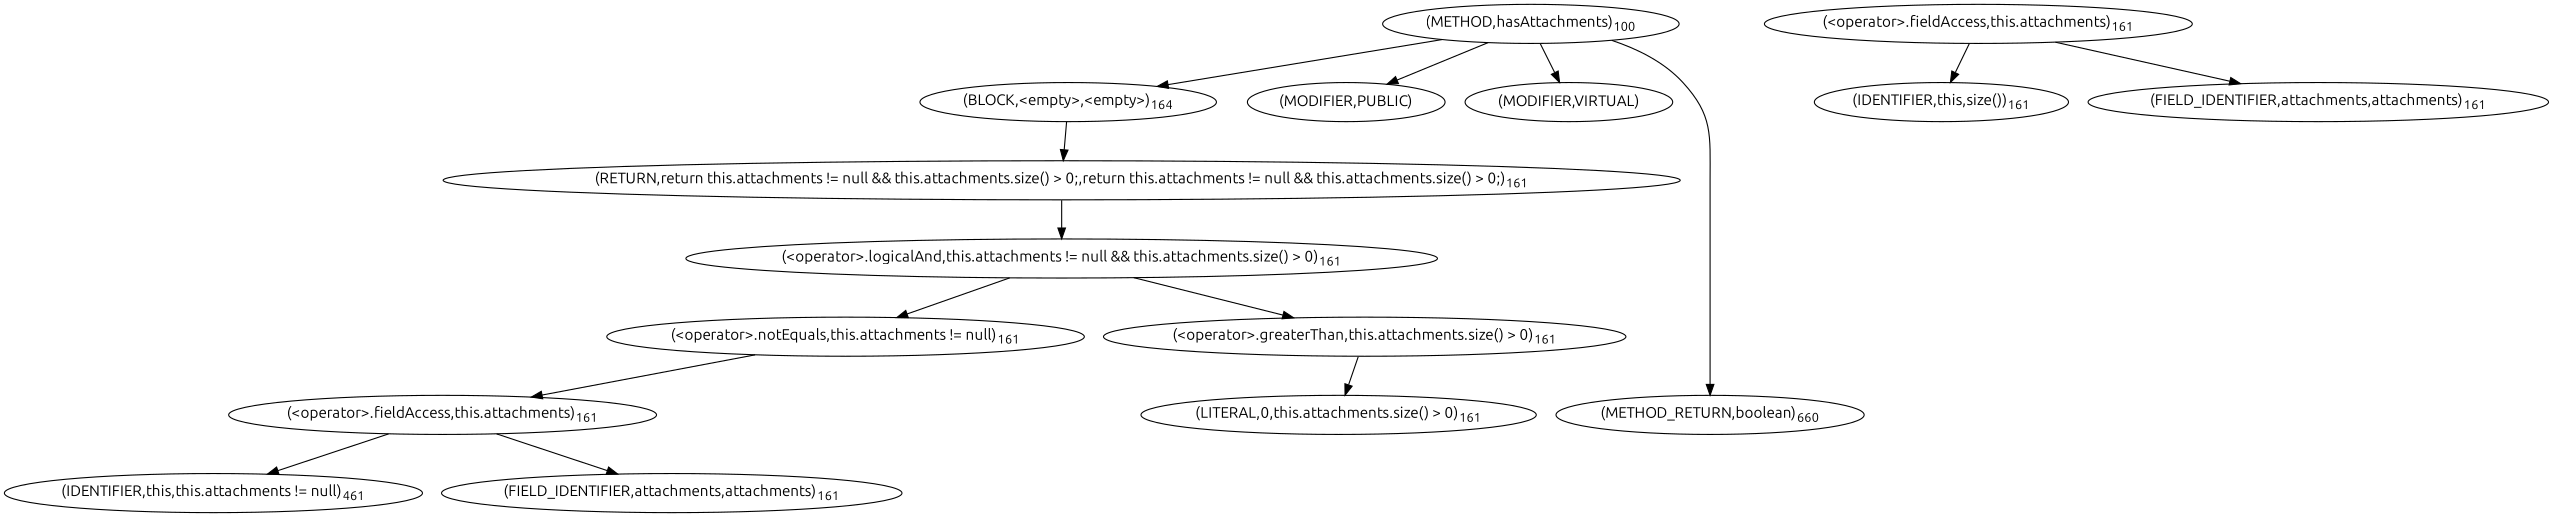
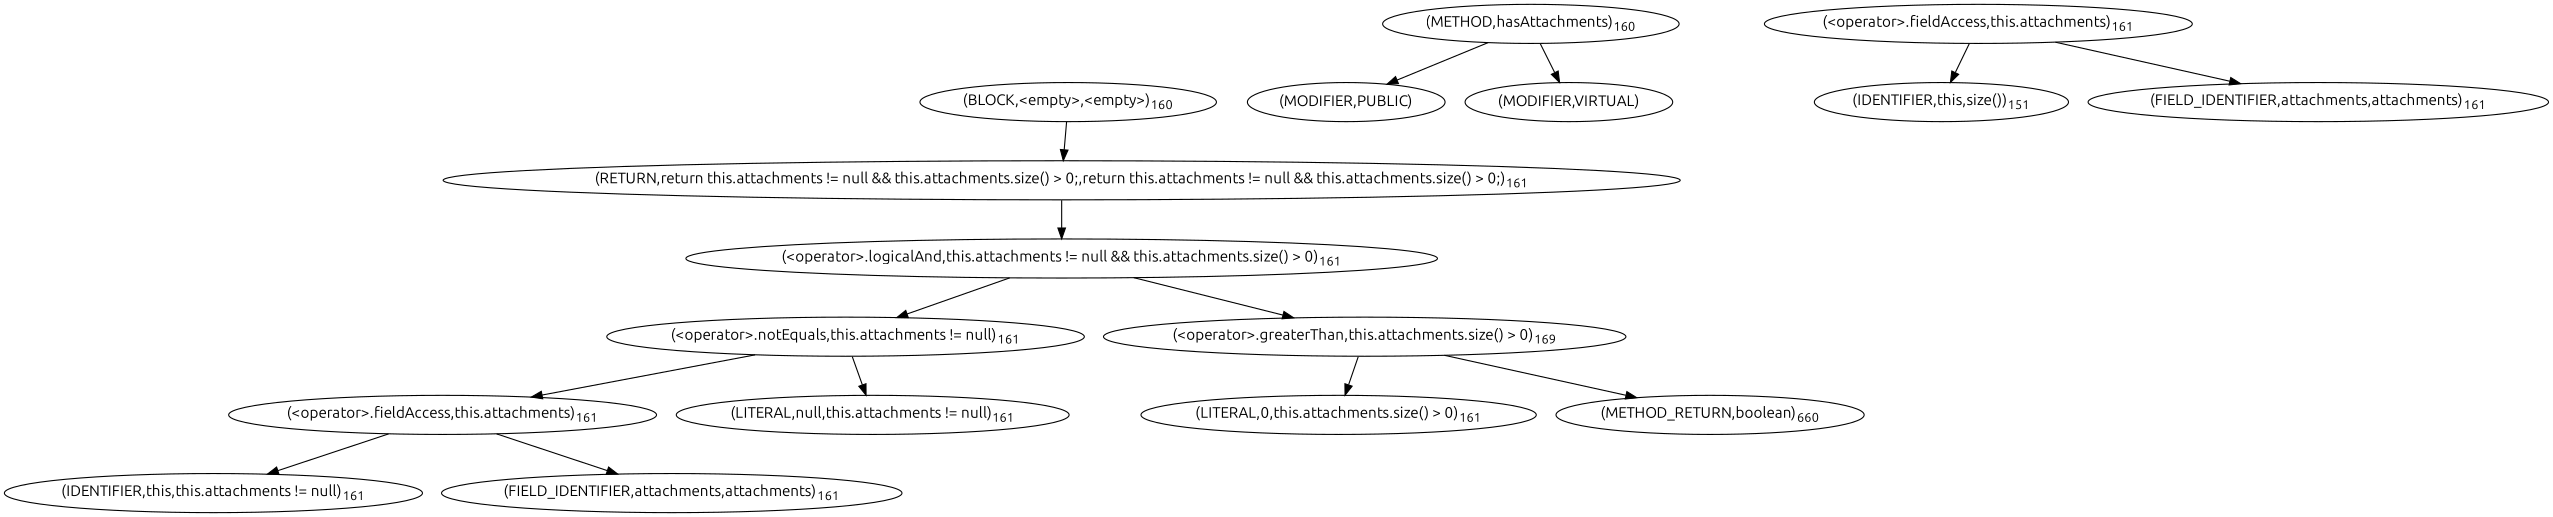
node "(METHOD,hasAttachments)": text "100" -> "160"
edge "(METHOD,hasAttachments)" -> "(BLOCK,<empty>,<empty>)": removed
node "(BLOCK,<empty>,<empty>)": text "164" -> "160"
node "(IDENTIFIER,this,size())": text "161" -> "151"
edge "(METHOD,hasAttachments)" -> "(METHOD_RETURN,boolean)": now "(<operator>.greaterThan,this.attachments.size() > 0)" -> "(METHOD_RETURN,boolean)"
node "(<operator>.greaterThan,this.attachments.size() > 0)": text "161" -> "169"
node "(LITERAL,null,this.attachments != null)": added
node "(IDENTIFIER,this,this.attachments != null)": text "461" -> "161"
